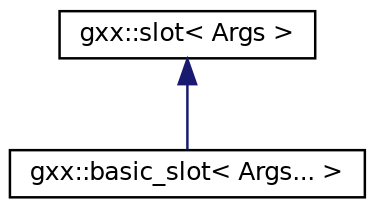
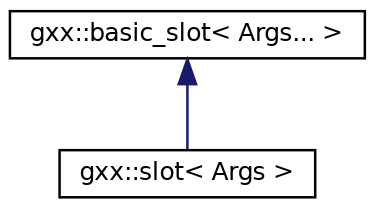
edge "gxx::basic_slot< Args... >" -> "gxx::slot< Args >": reversed
